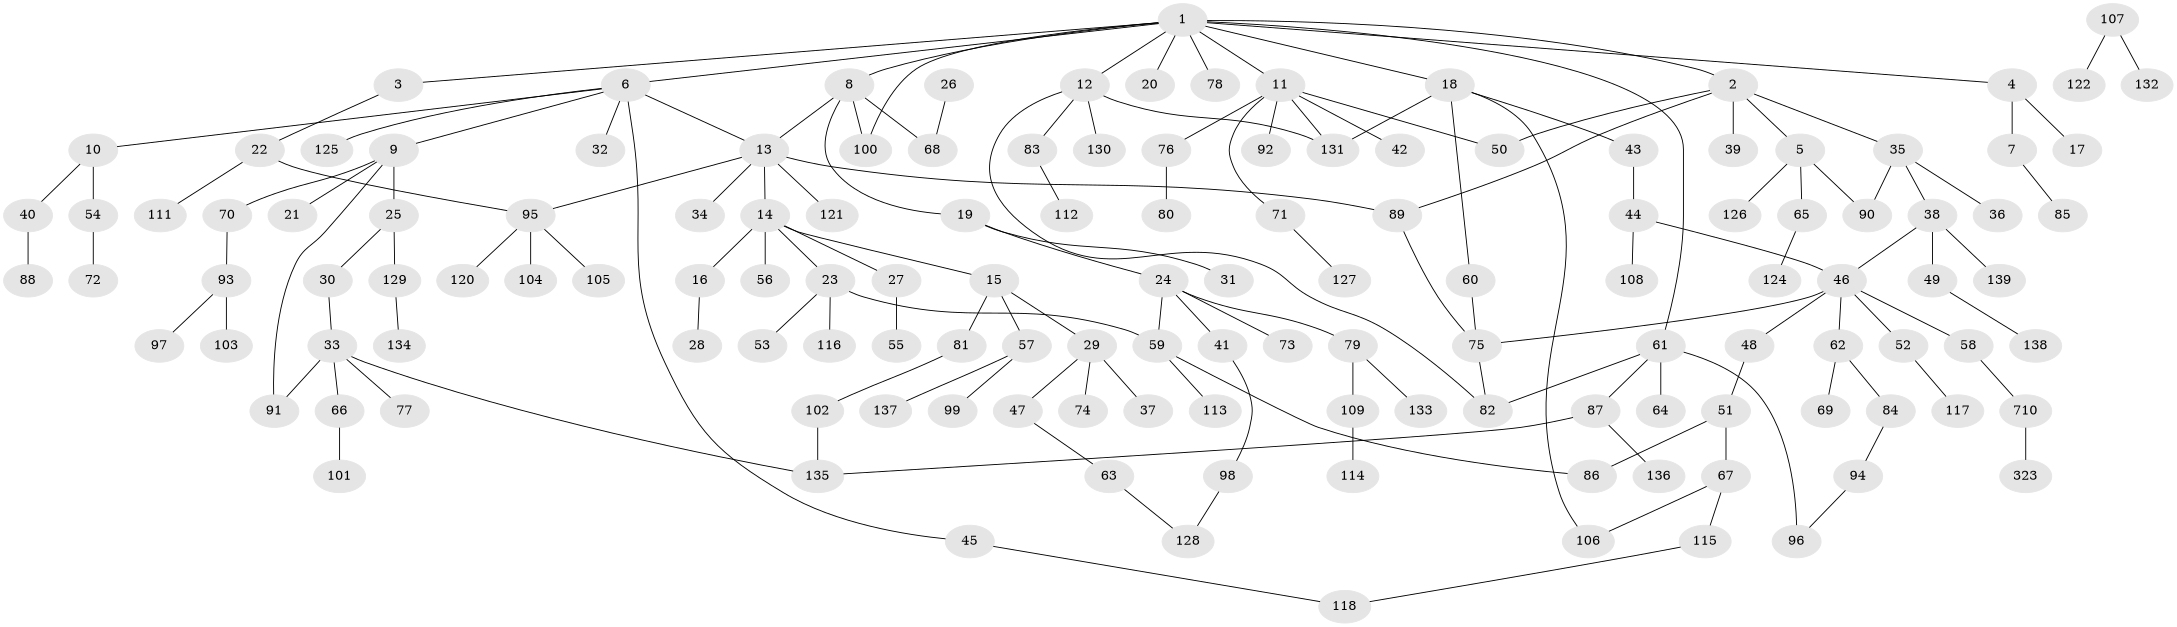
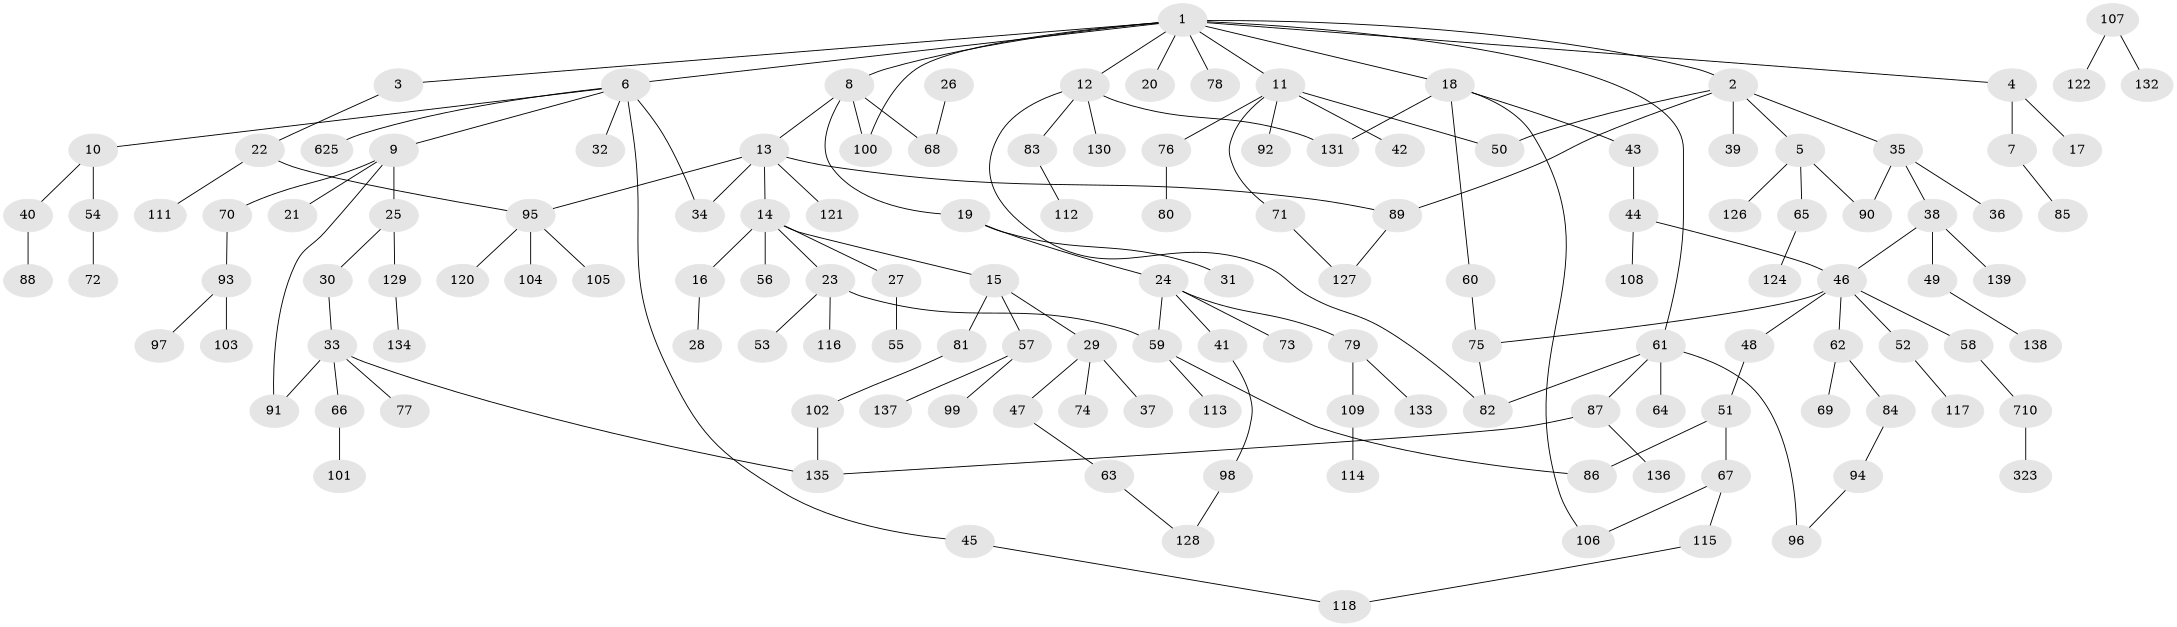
edge "6" -- "13": now "6" -- "34"
edge "11" -- "131": removed
node "125": label "125" -> "625"
edge "89" -- "75": now "89" -- "127"
